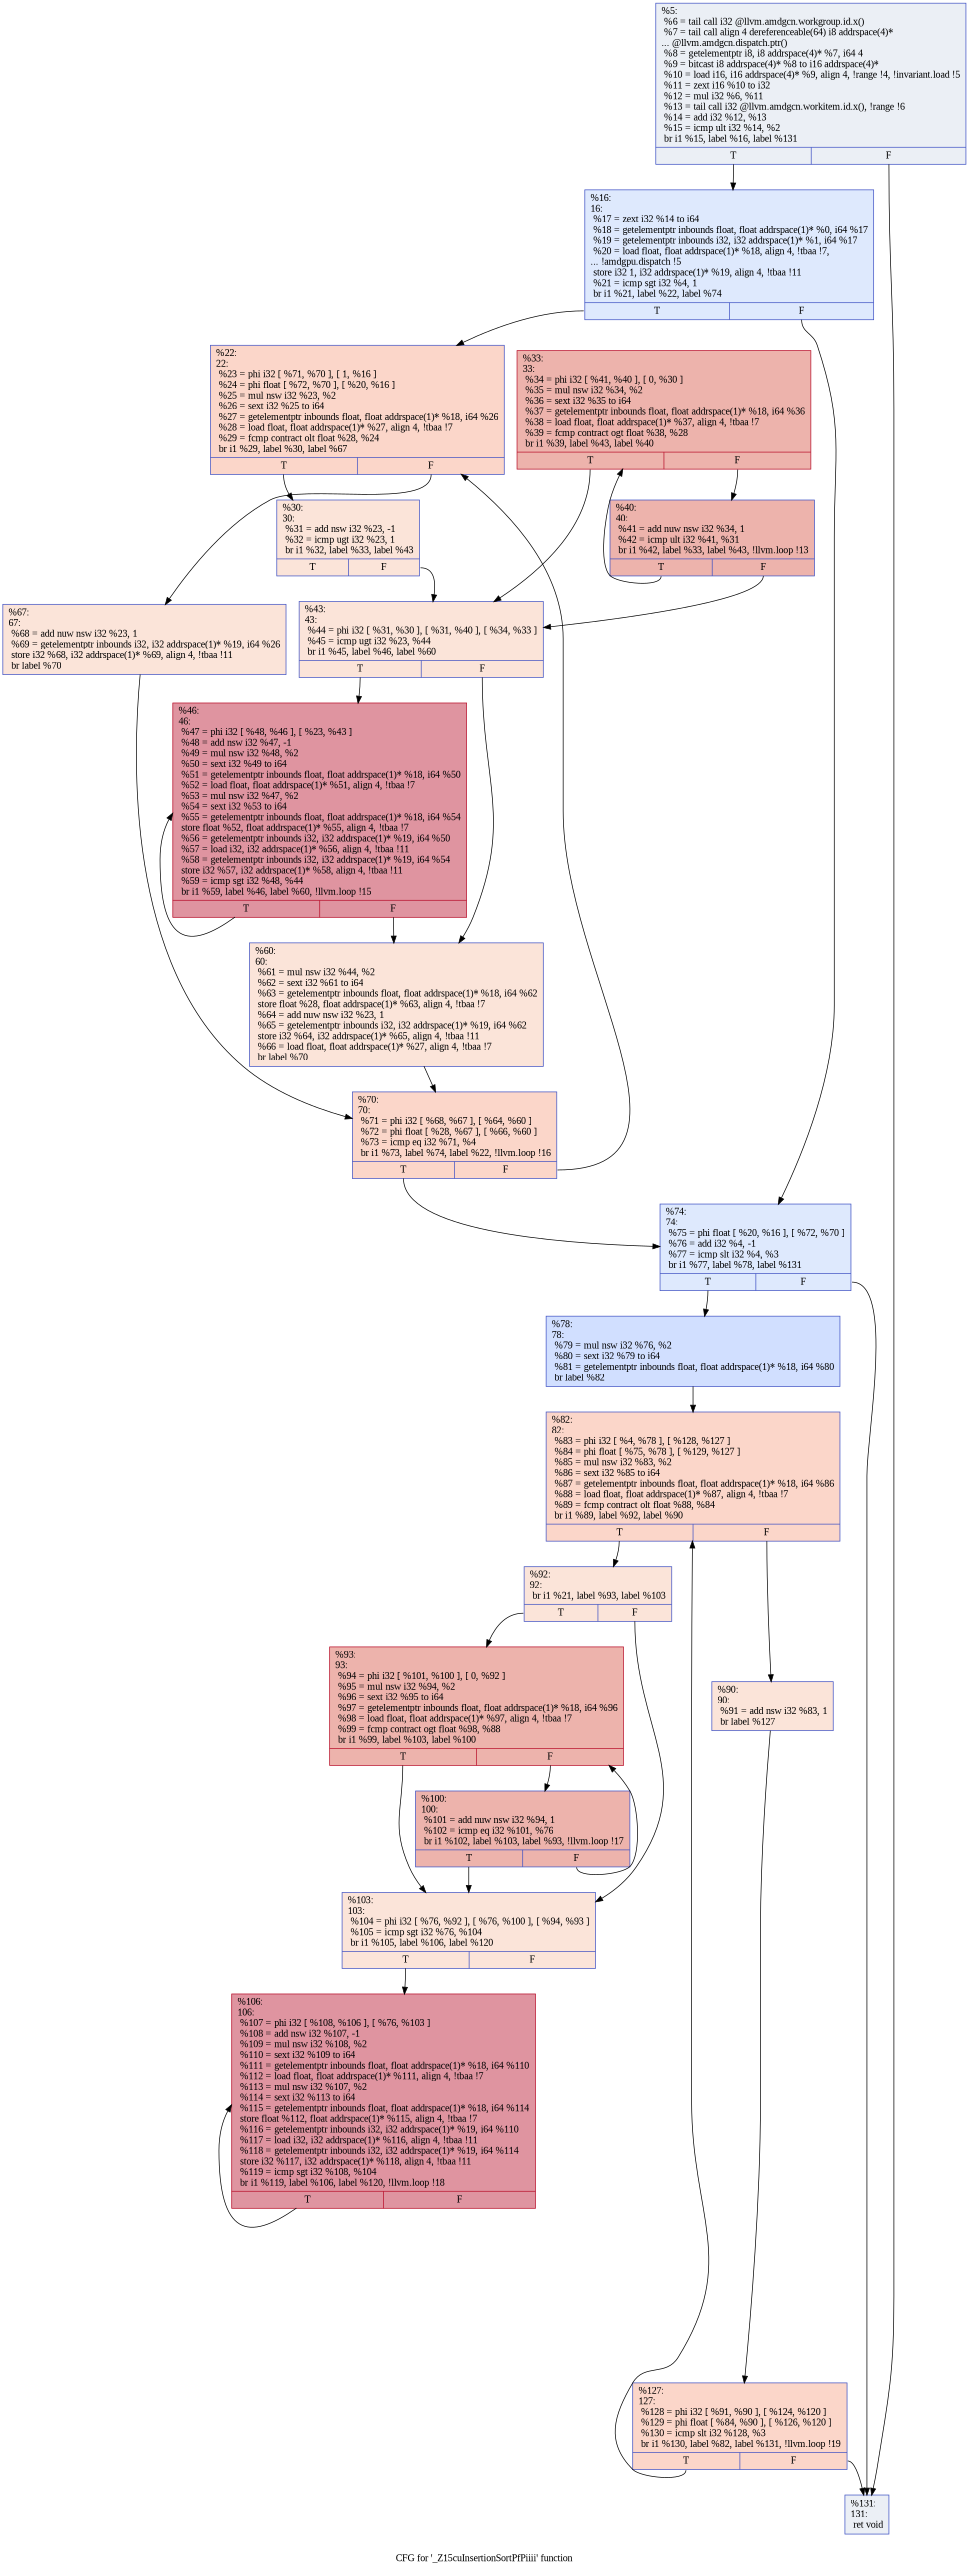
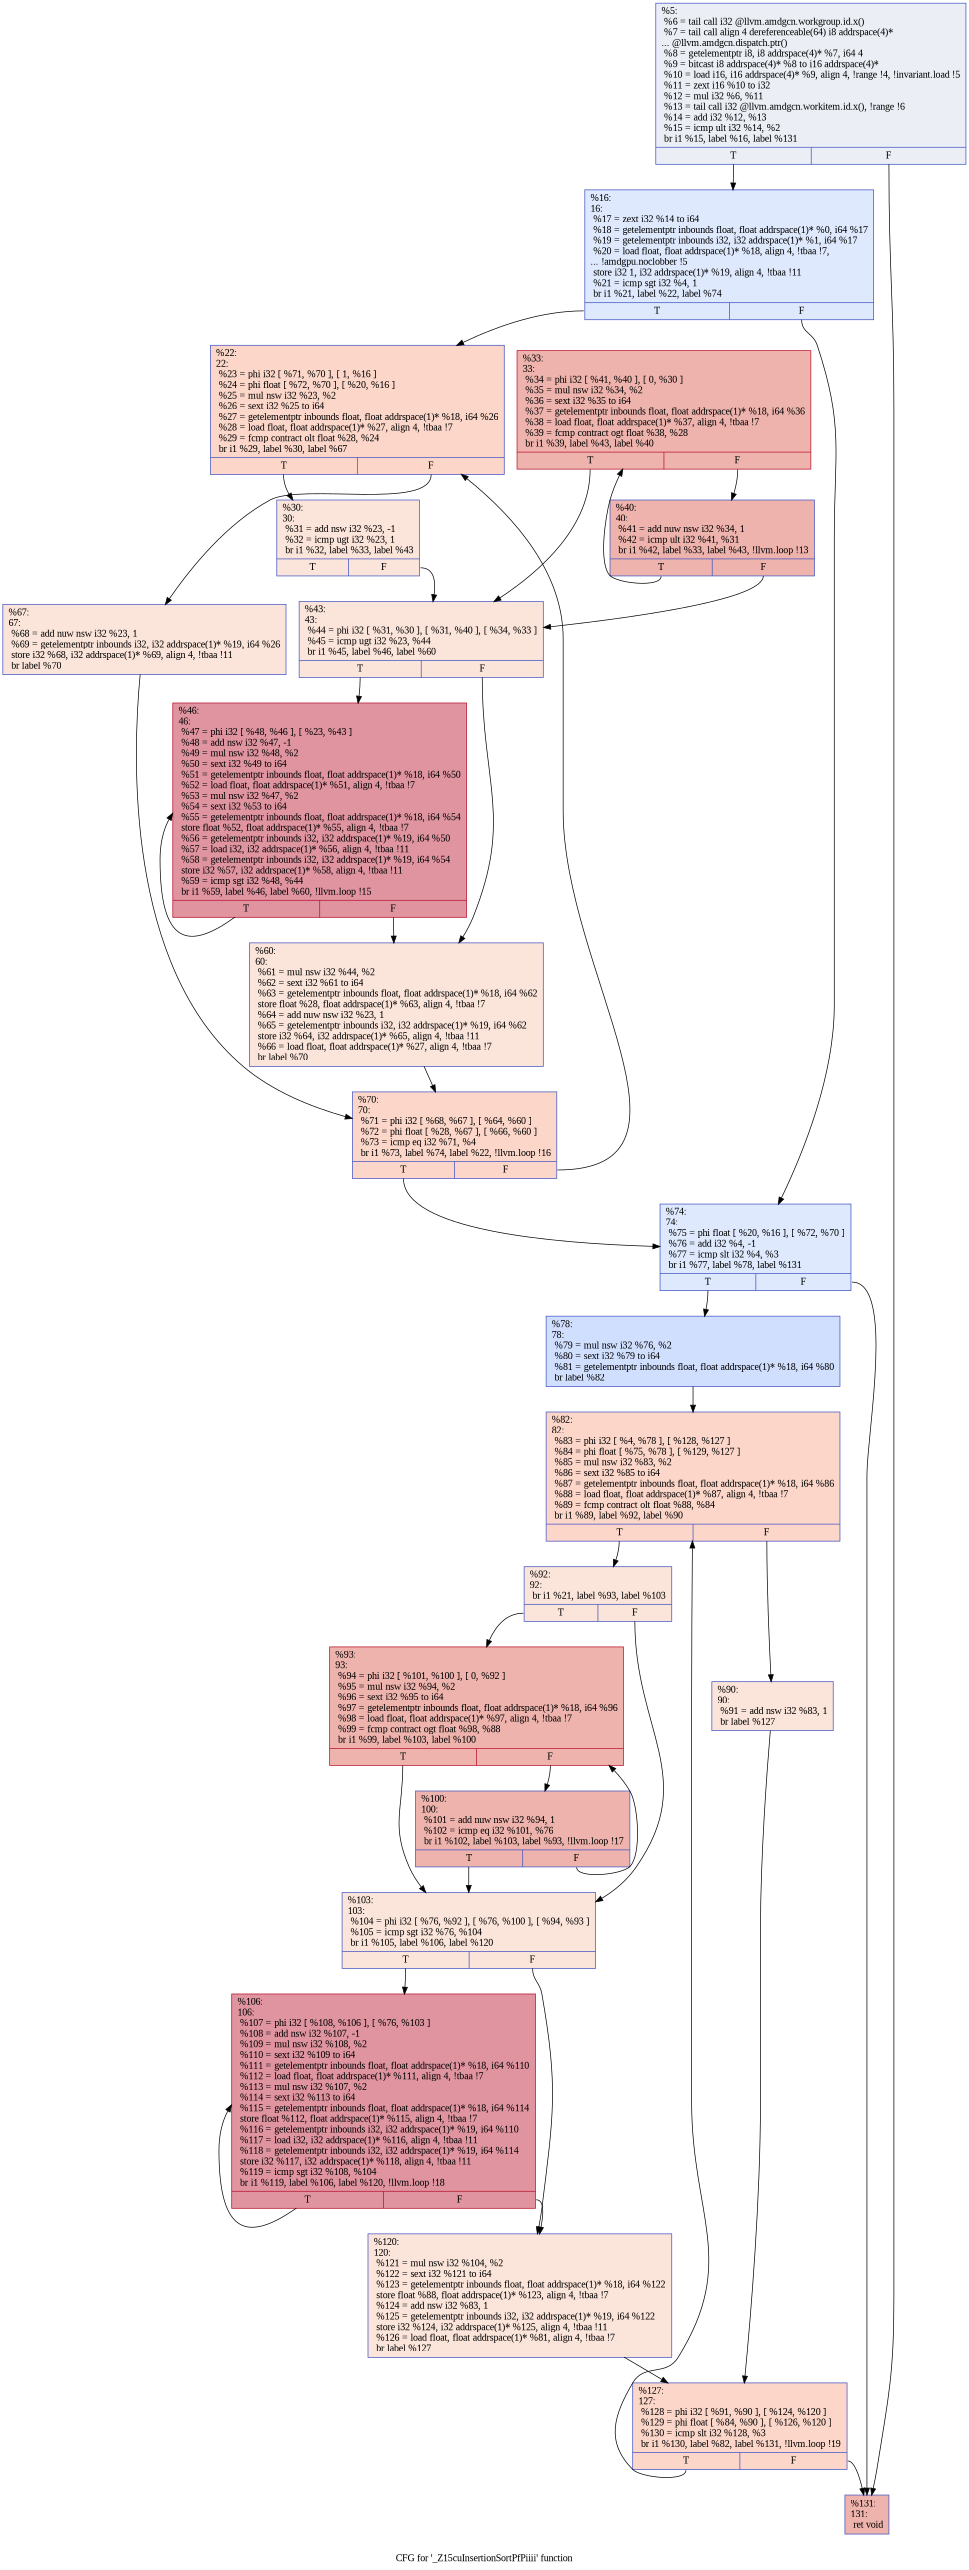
node "%16:": text "... !amdgpu.dispatch !5" -> "... !amdgpu.noclobber !5"
node "%120:": added
node "%131:": fillcolor #d1dae970 -> #d6524470
